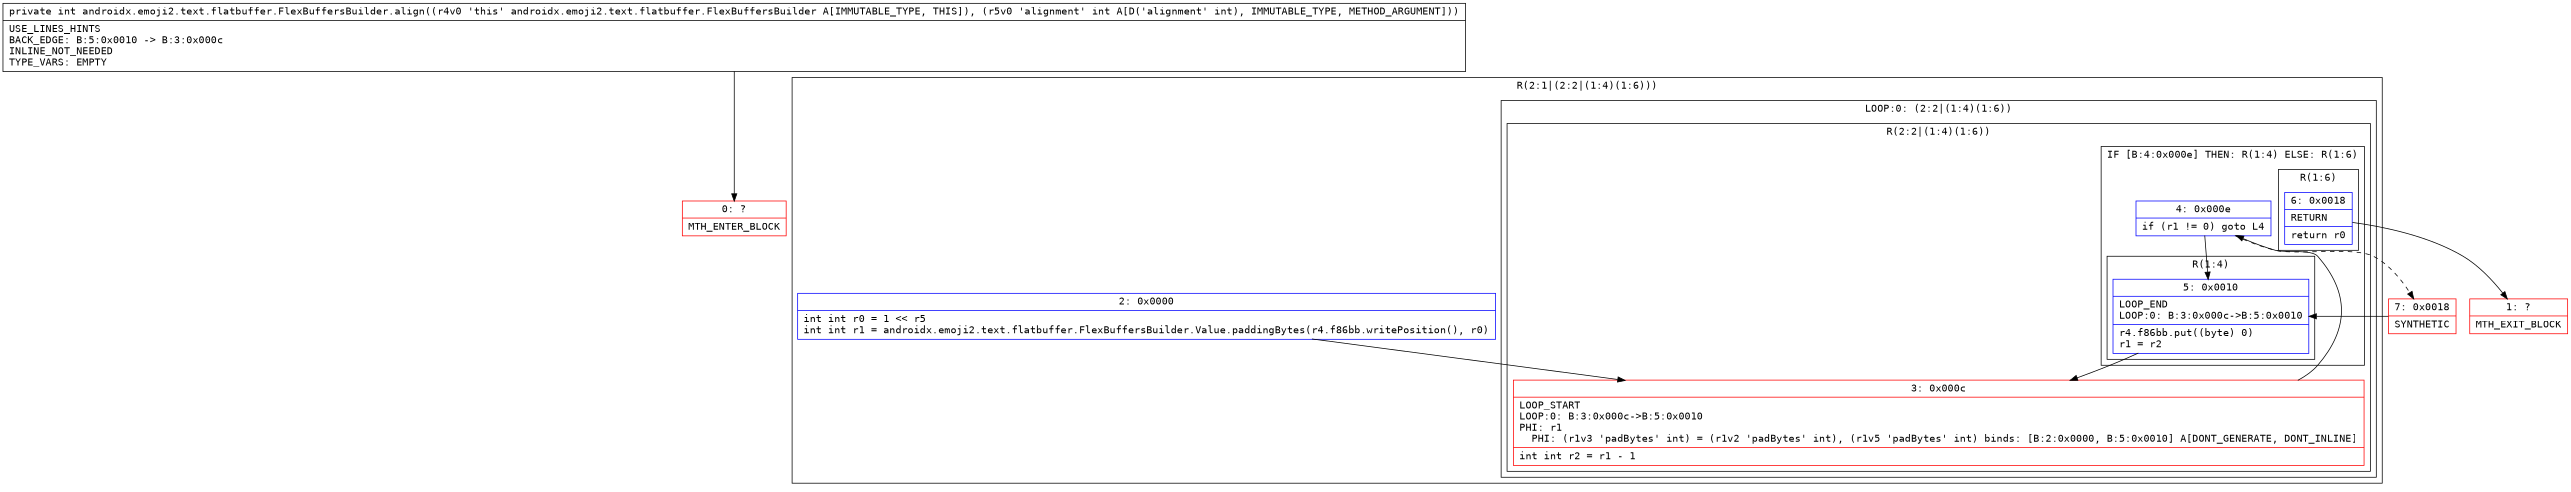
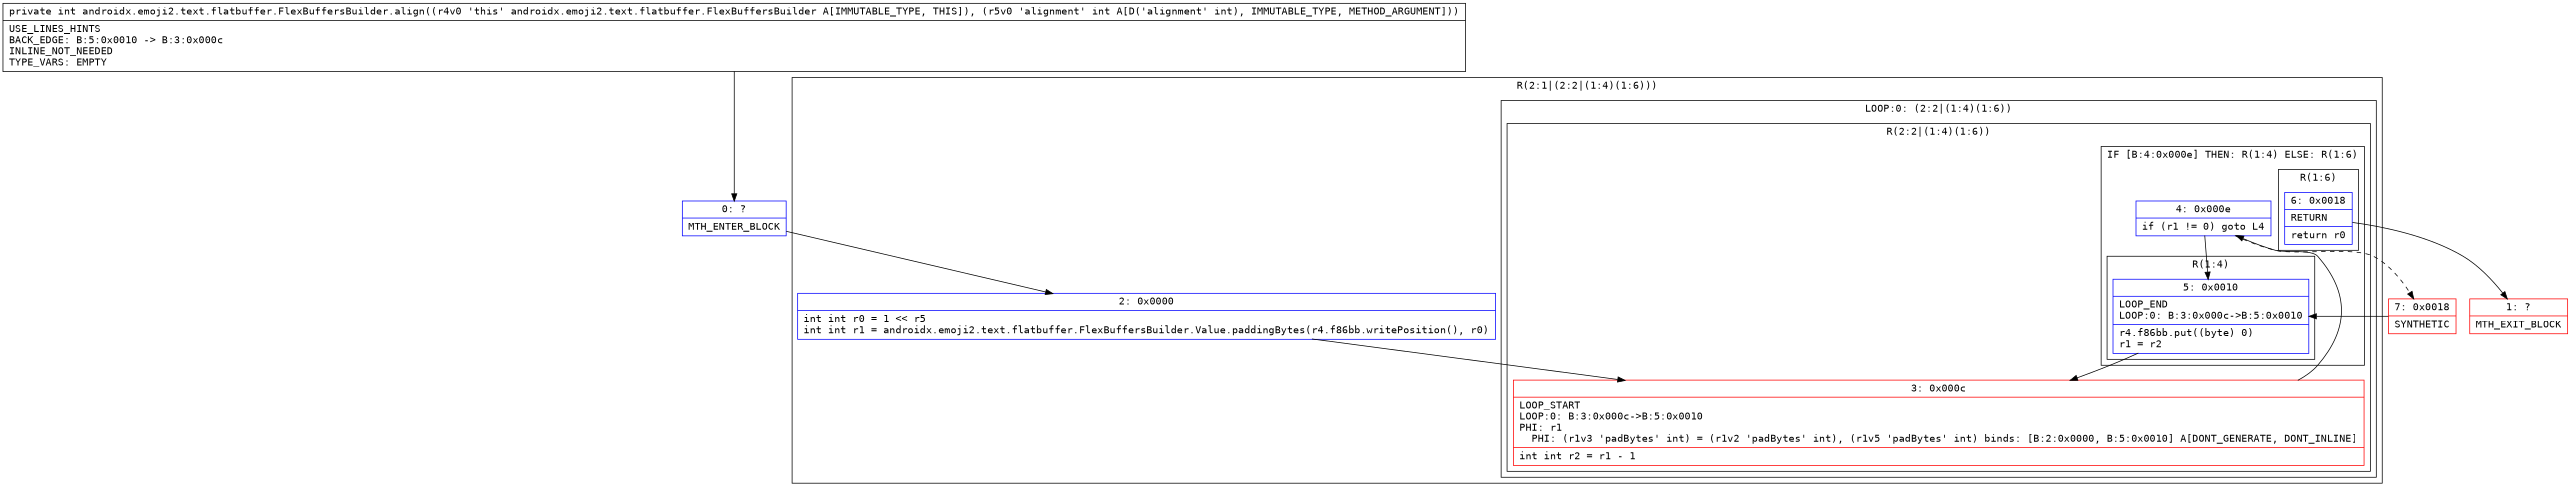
node "0: ?": color red -> blue
edge "0: ?" -> "2: 0x0000": added
